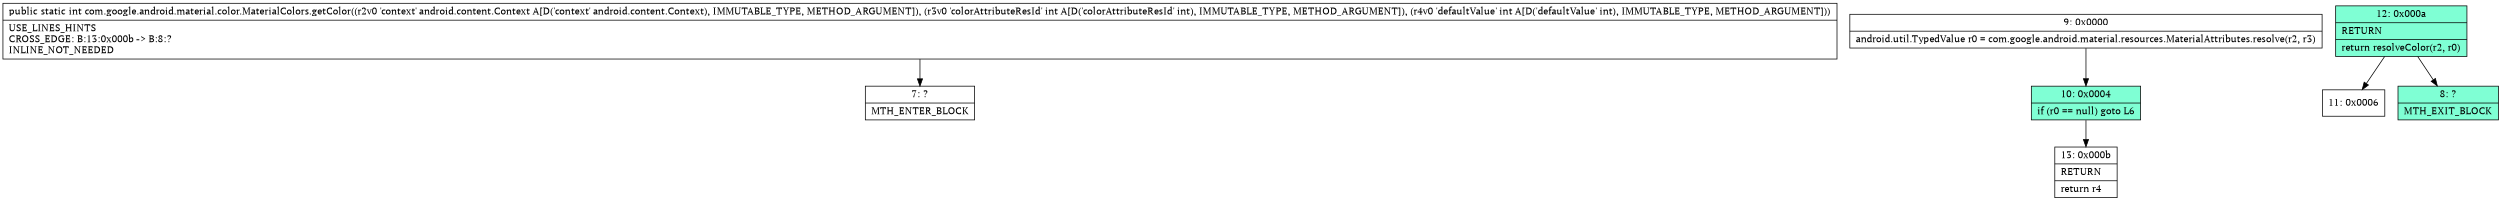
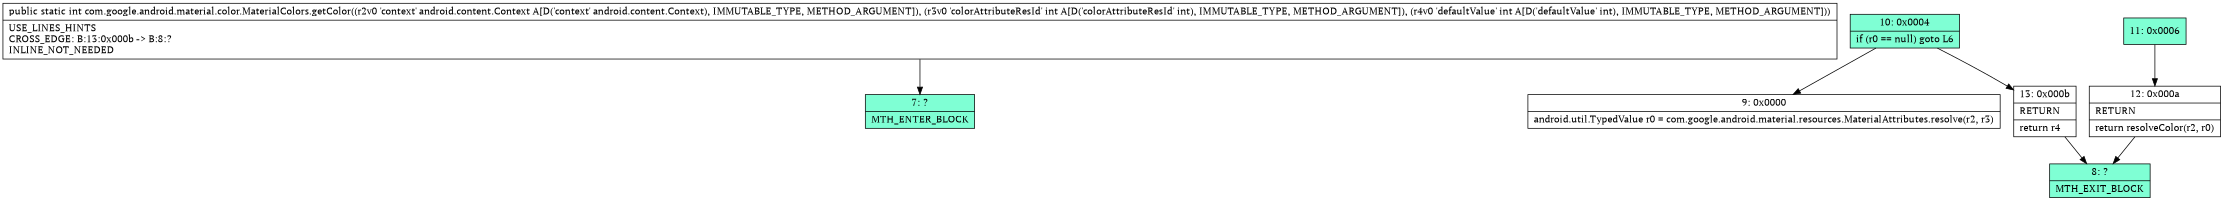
node "12: 0x000a": fillcolor aquamarine -> white
edge "9: 0x0000" -> "10: 0x0004": reversed
edge "12: 0x000a" -> "11: 0x0006": reversed
node "7: ?": fillcolor white -> aquamarine
node "11: 0x0006": fillcolor white -> aquamarine
edge "13: 0x000b" -> "8: ?": added
